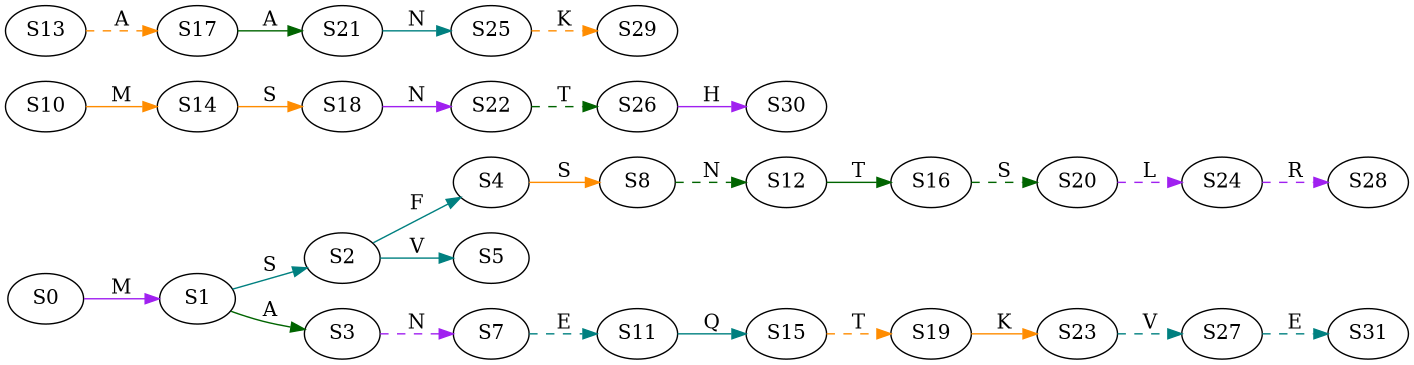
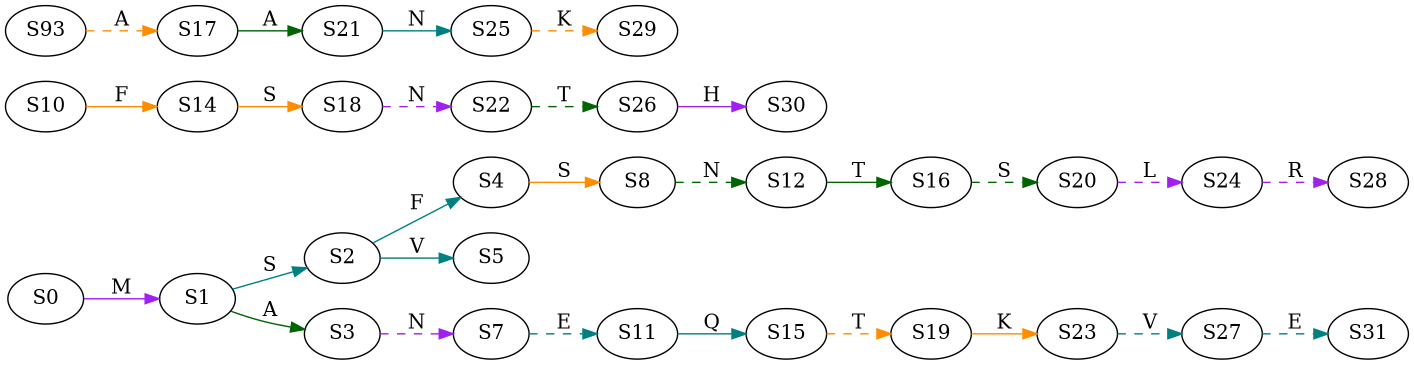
node "S13": label "S13" -> "S93"
edge "S10" -> "S14": label "M" -> "F"
edge "S18" -> "S22": style solid -> dashed
